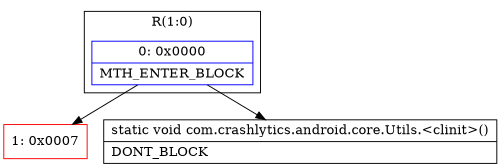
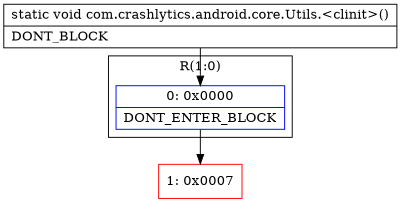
node "0: 0x0000": text "MTH_ENTER_BLOCK" -> "DONT_ENTER_BLOCK"
edge "0: 0x0000" -> "static void com.crashlytics.android.core.Utils.<clinit>()": reversed
